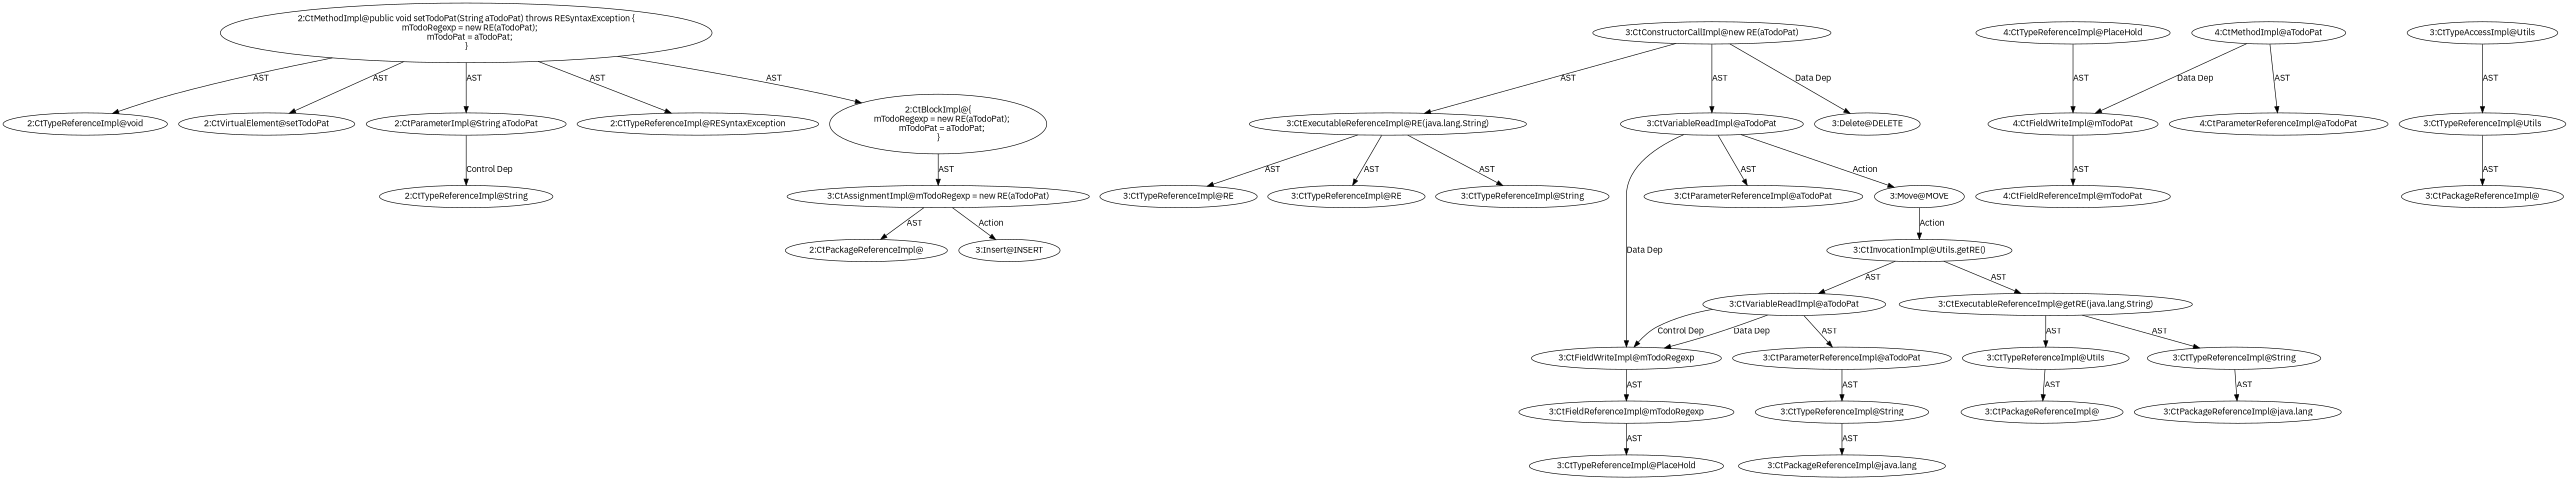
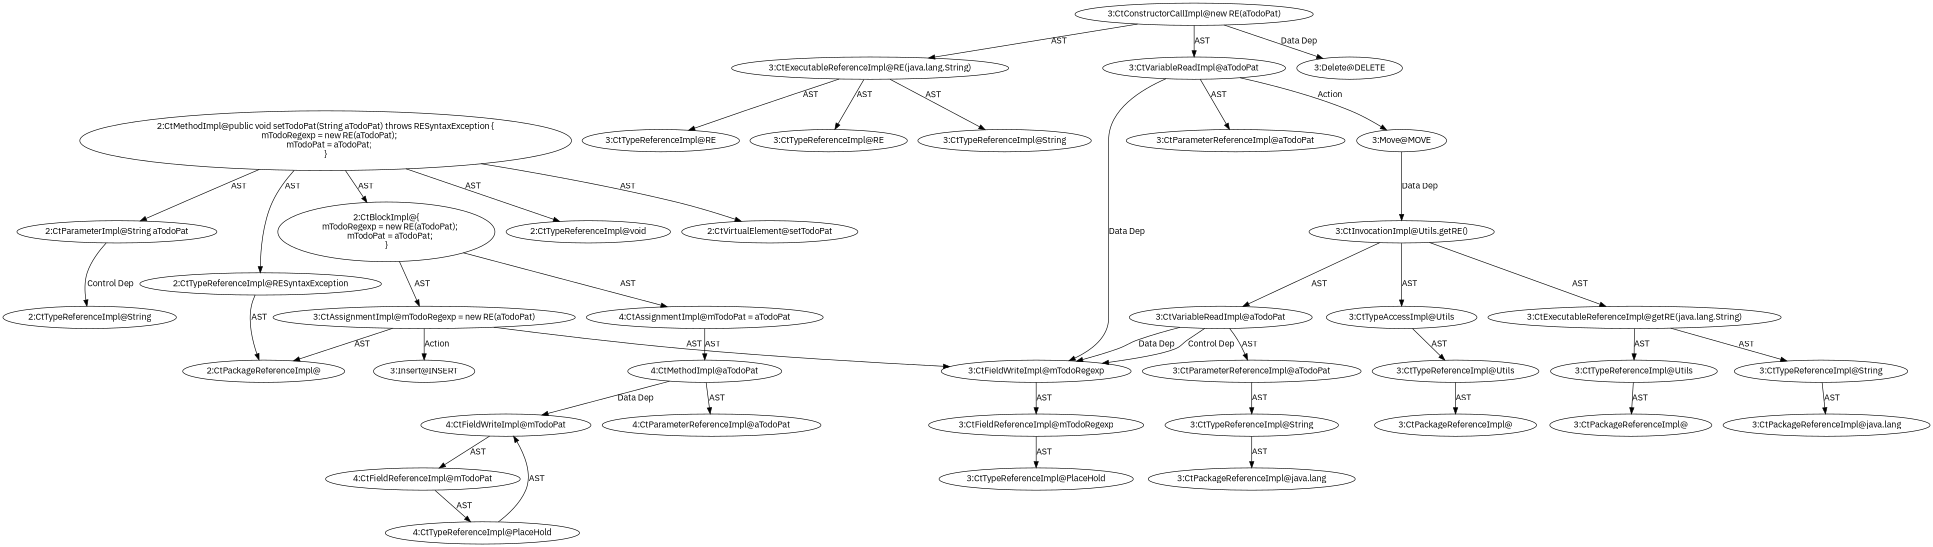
edge "3:Move@MOVE" -> "3:CtInvocationImpl@Utils.getRE()": label "Action" -> "Data Dep"
edge "3:CtInvocationImpl@Utils.getRE()" -> "3:CtTypeAccessImpl@Utils": added, label "AST"
node "4:CtAssignmentImpl@mTodoPat = aTodoPat": added
edge "2:CtTypeReferenceImpl@RESyntaxException" -> "2:CtPackageReferenceImpl@": added, label "AST"
edge "3:CtAssignmentImpl@mTodoRegexp = new RE(aTodoPat)" -> "3:CtFieldWriteImpl@mTodoRegexp": added, label "AST"
edge "4:CtFieldReferenceImpl@mTodoPat" -> "4:CtTypeReferenceImpl@PlaceHold": added, label "AST"
